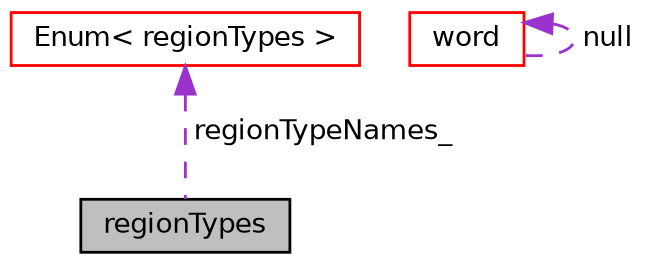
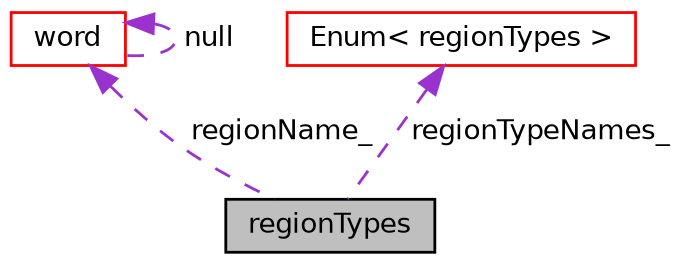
edge "regionTypes" -> "word": added, label "regionName_"
